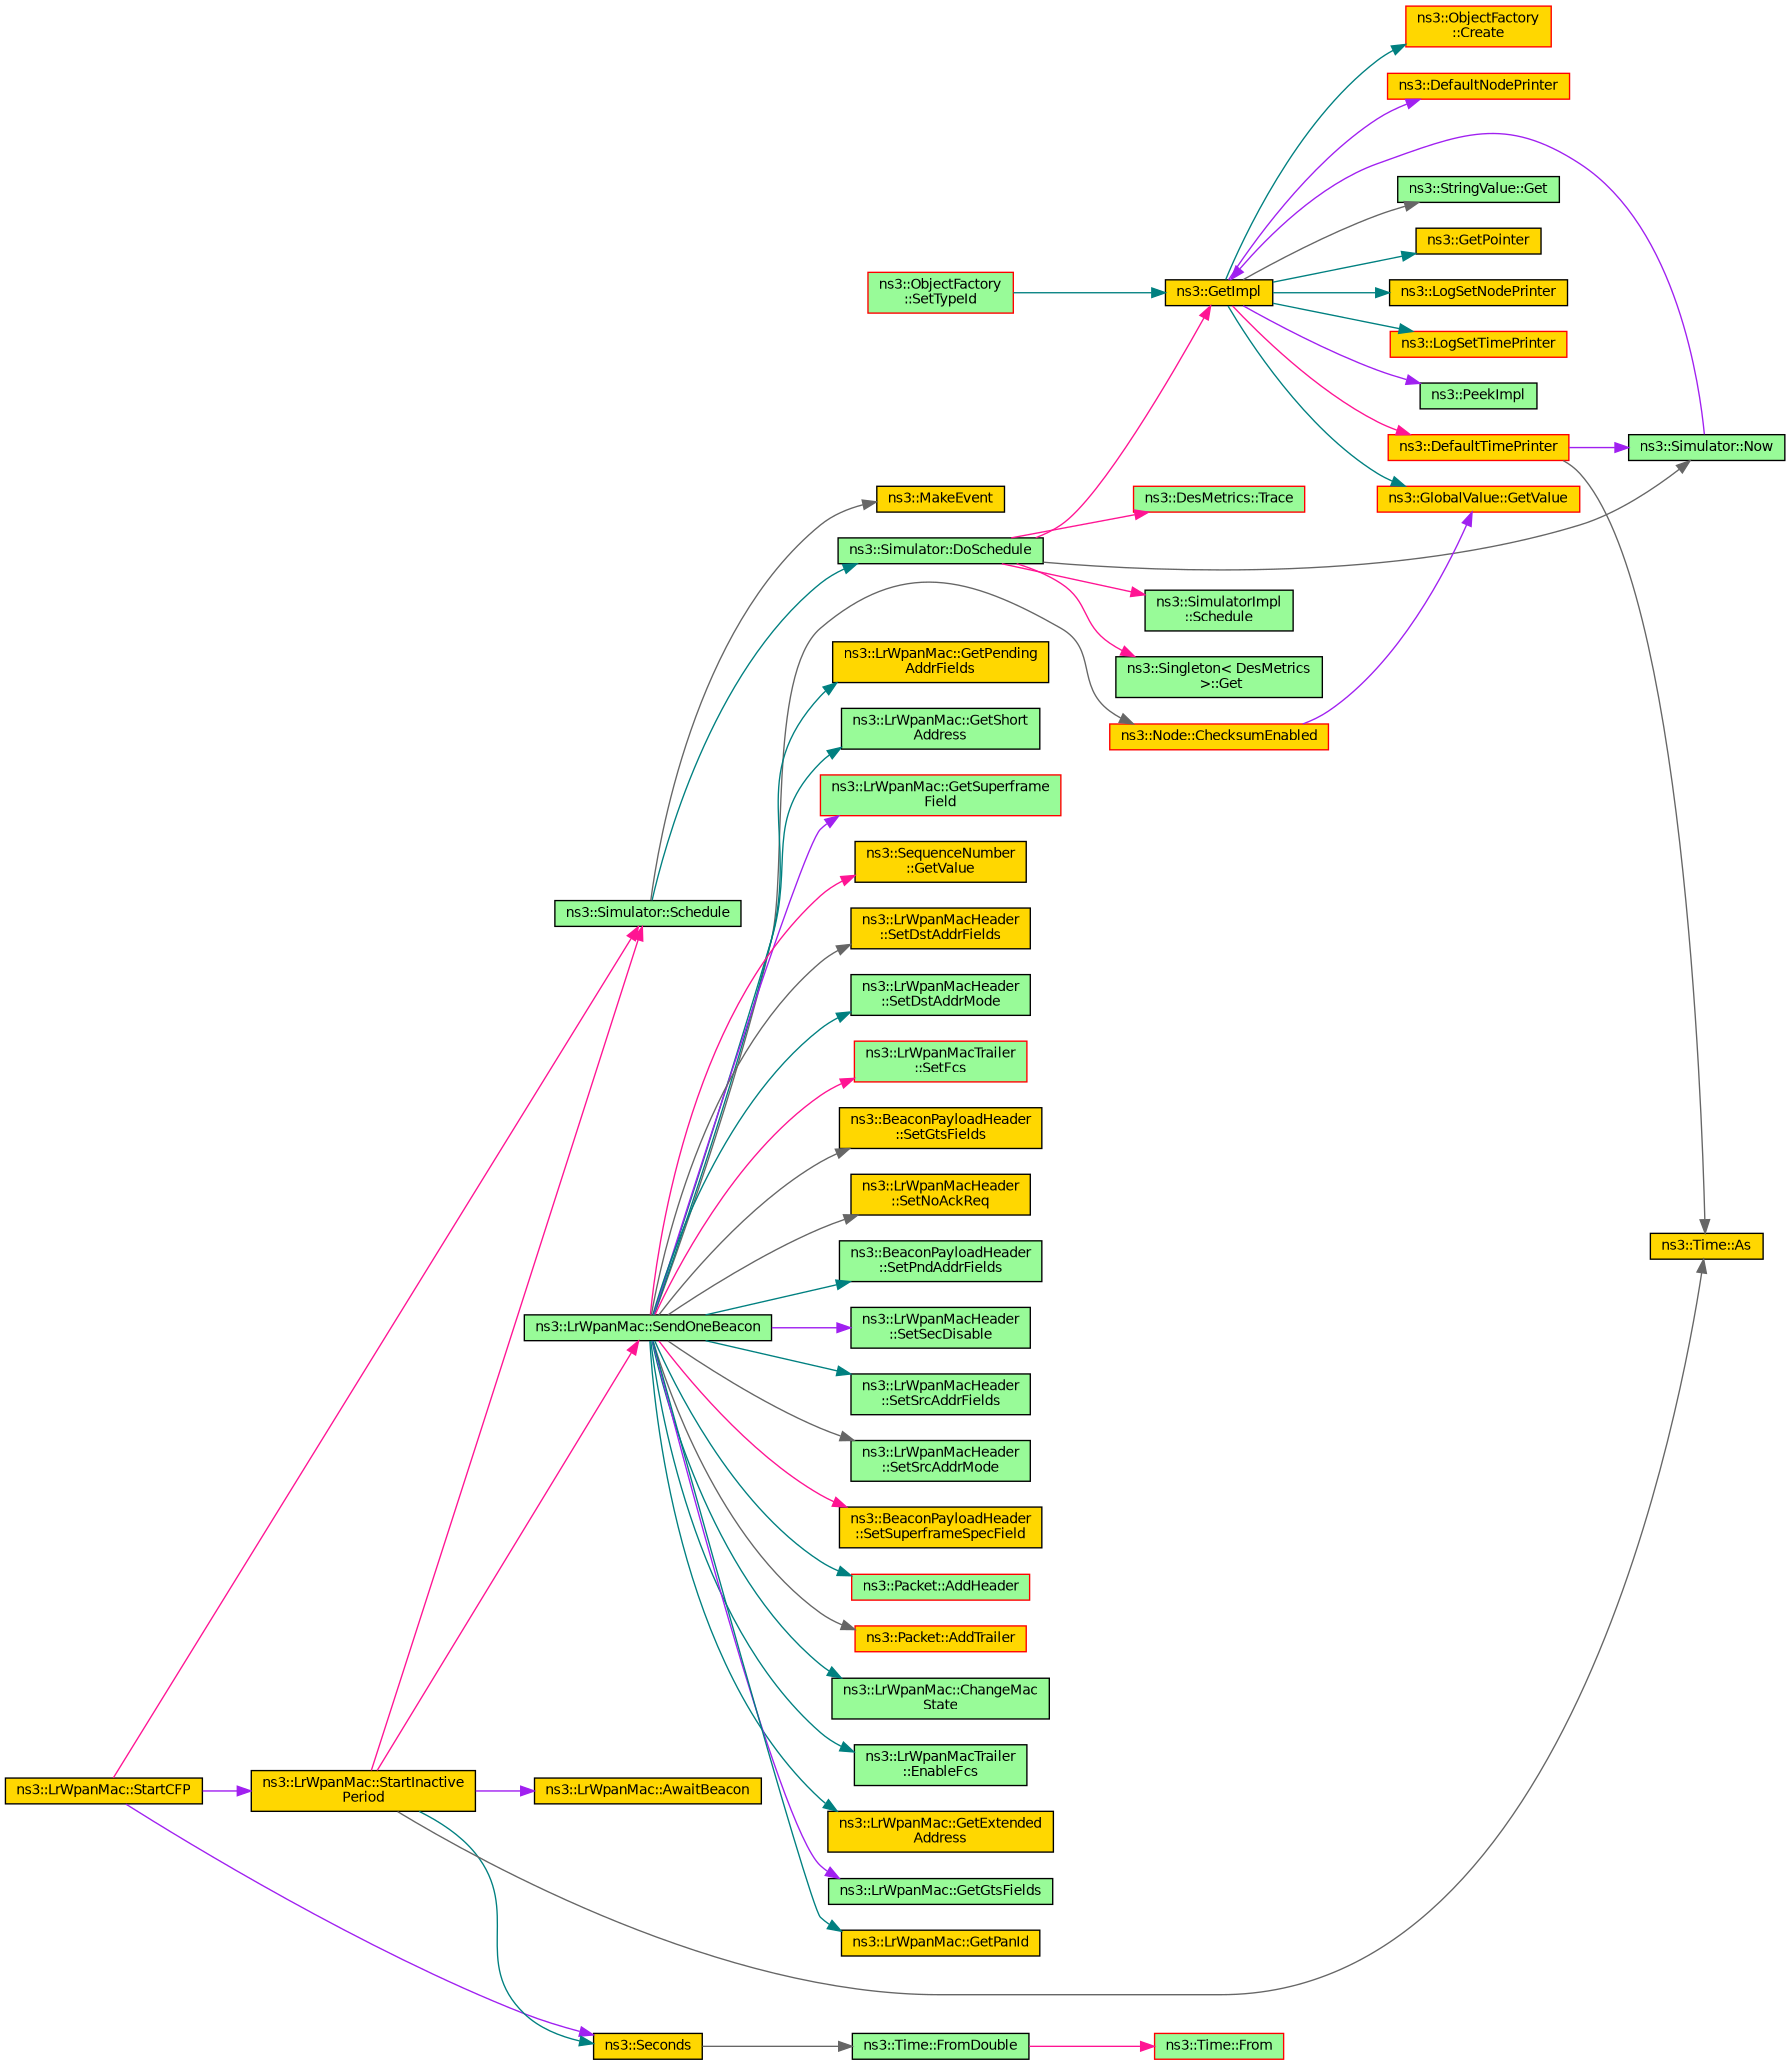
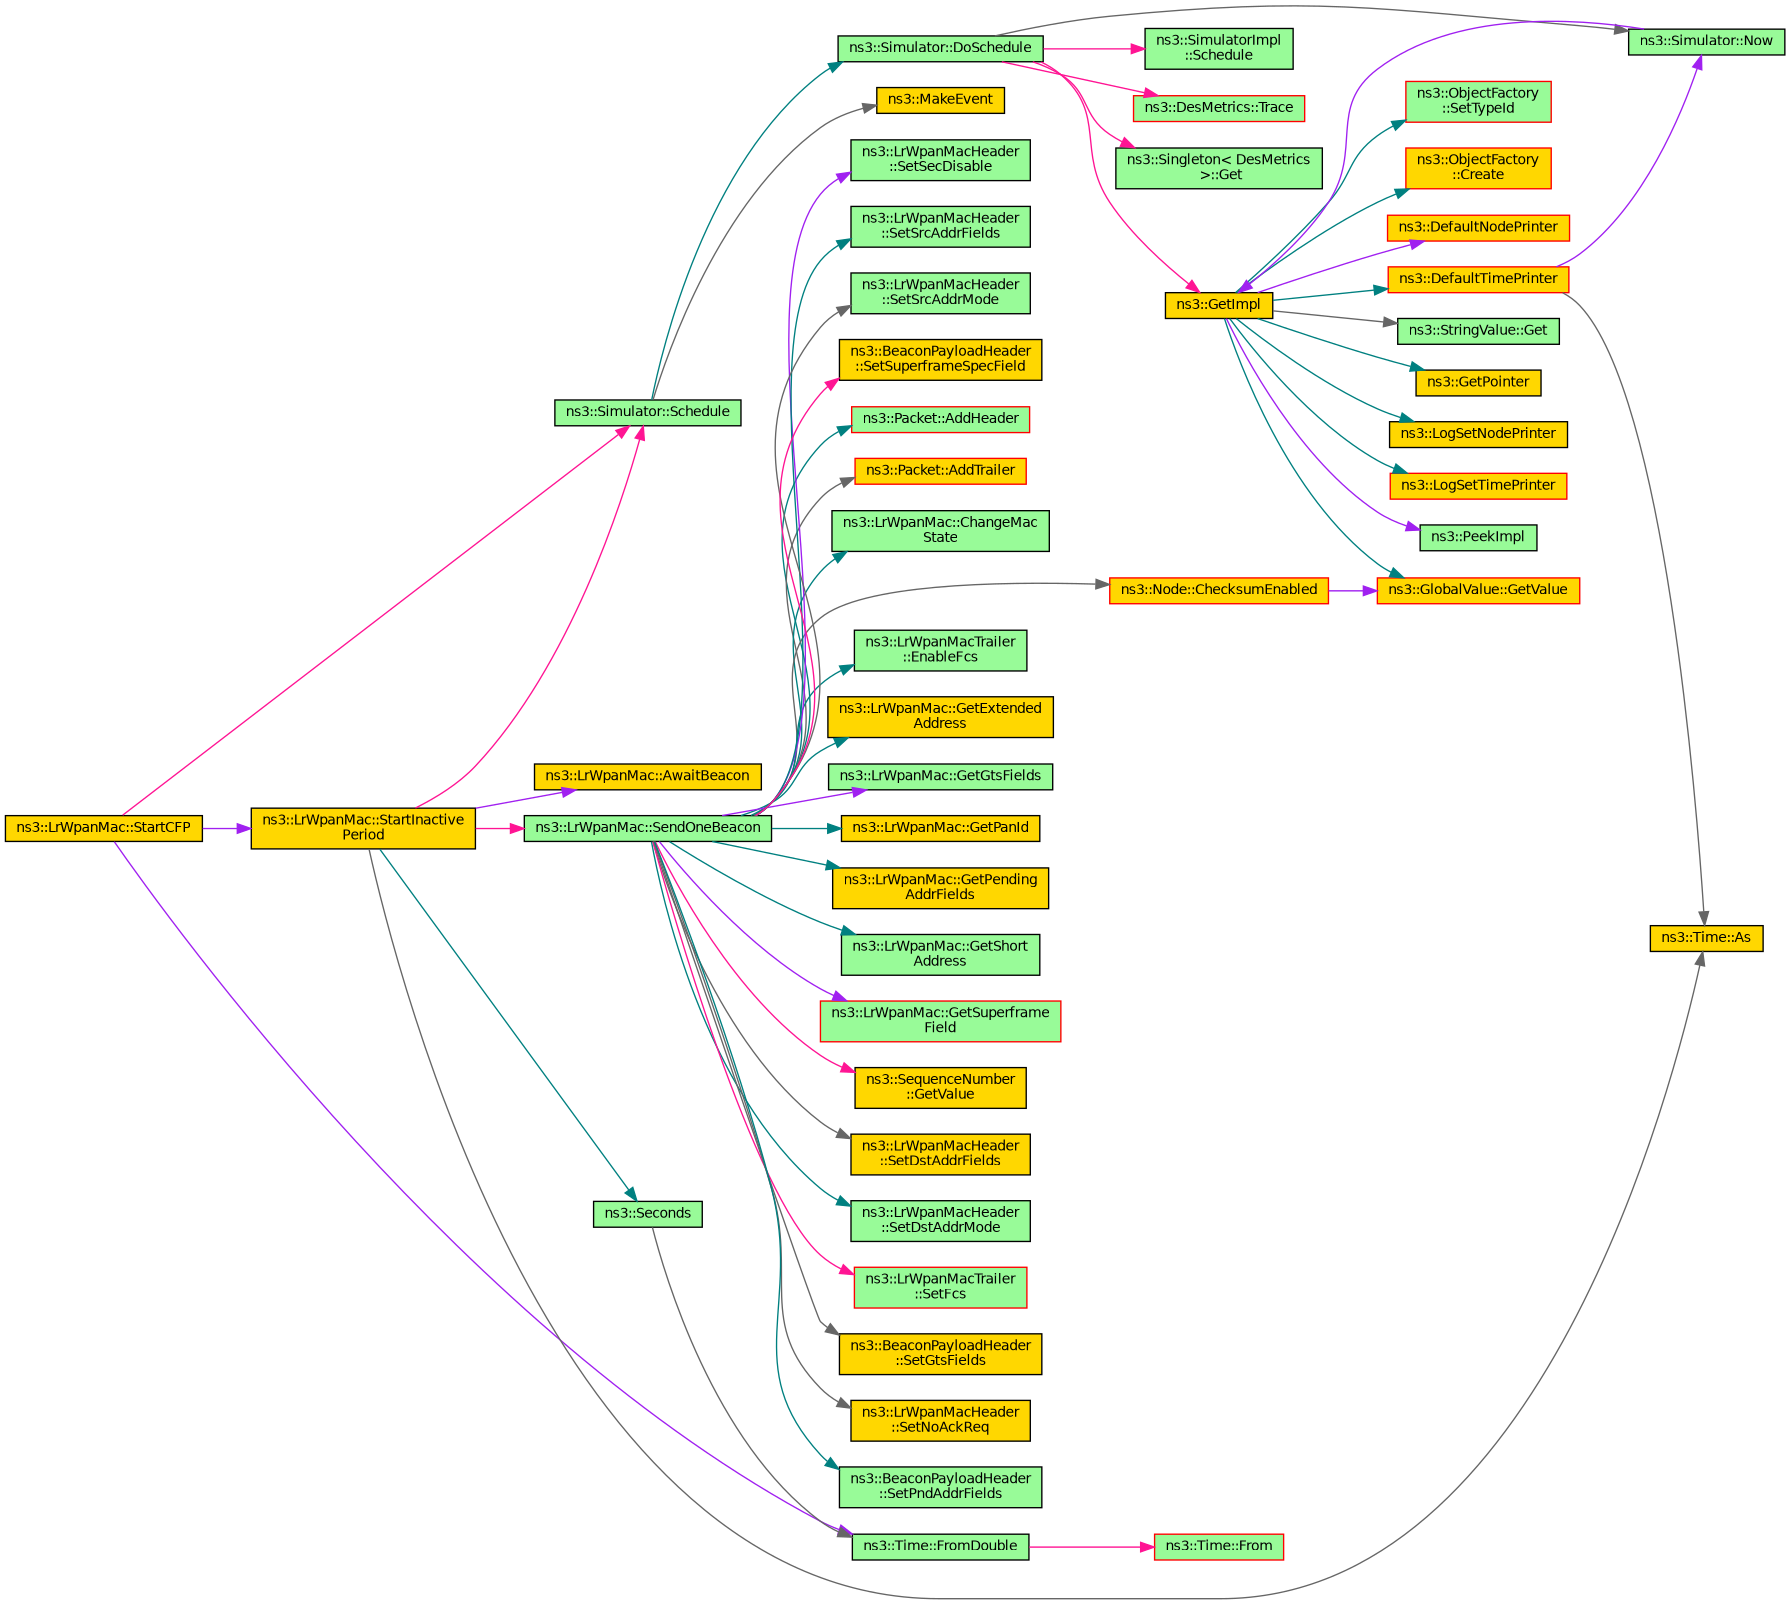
edge "ns3::ObjectFactory ::SetTypeId" -> "ns3::GetImpl": reversed
edge "ns3::GetImpl" -> "ns3::DefaultTimePrinter": color deeppink -> teal
edge "ns3::LrWpanMac::StartCFP" -> "ns3::Seconds": now "ns3::LrWpanMac::StartCFP" -> "ns3::Time::FromDouble"
node "ns3::Seconds": fillcolor gold -> palegreen
